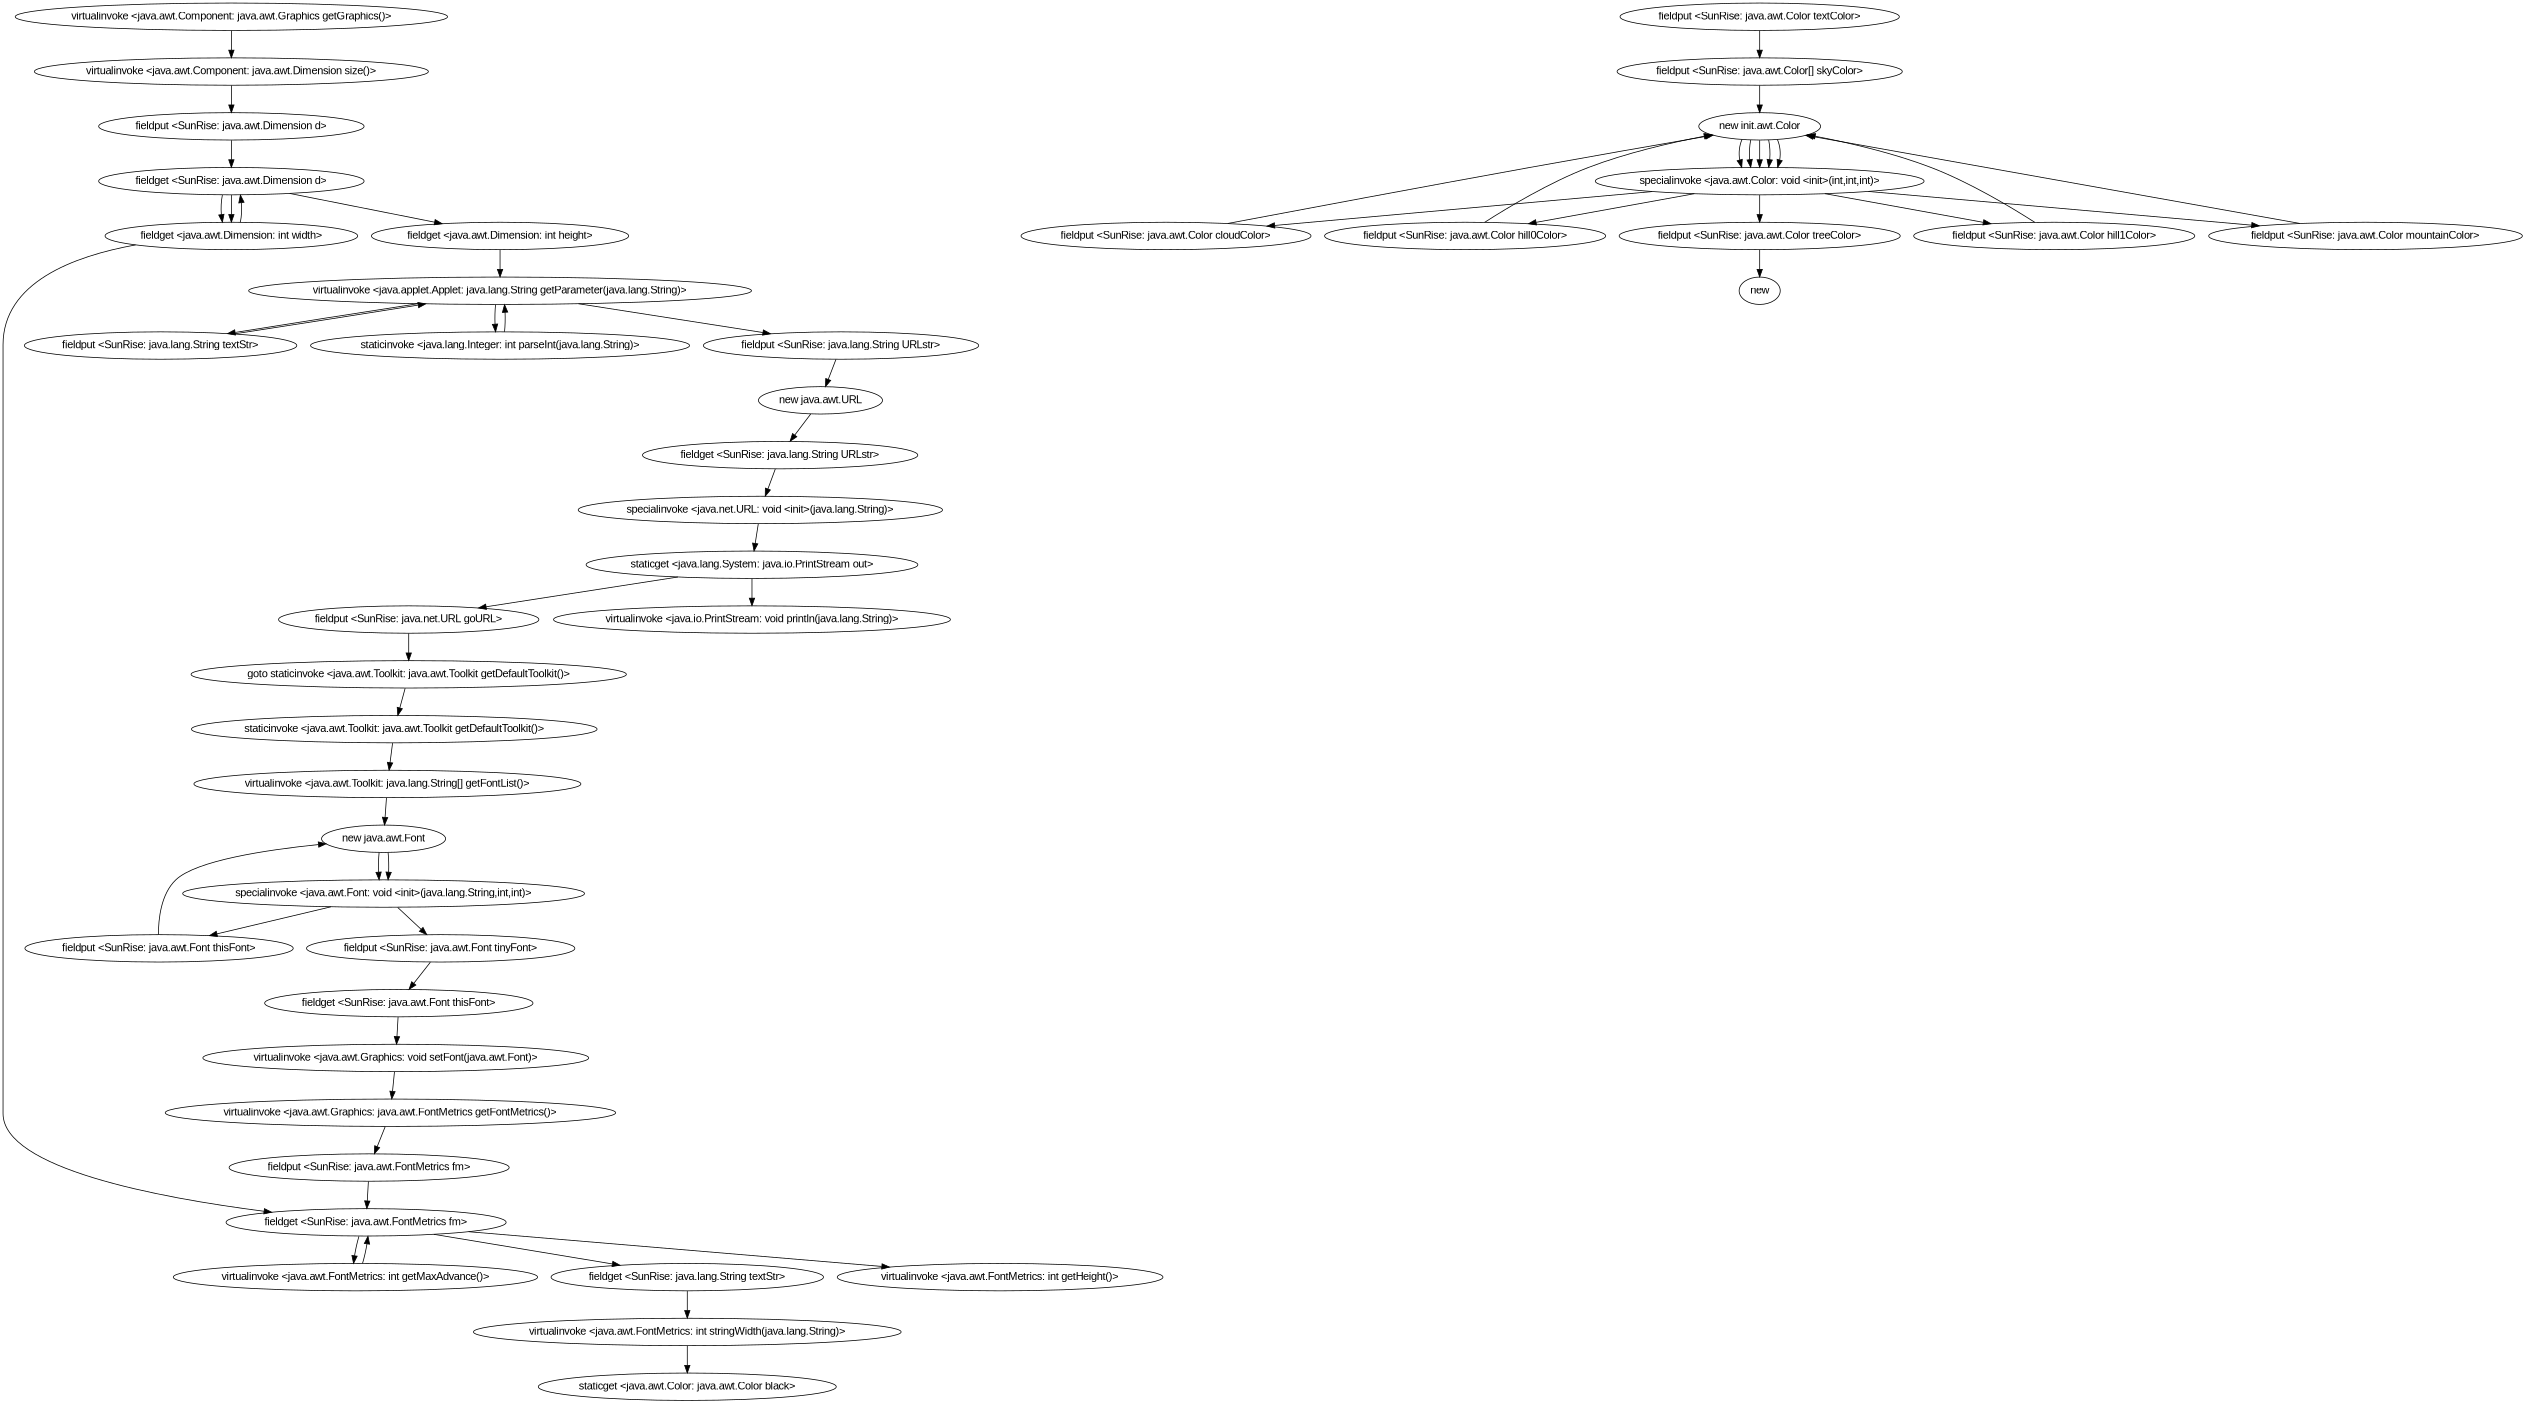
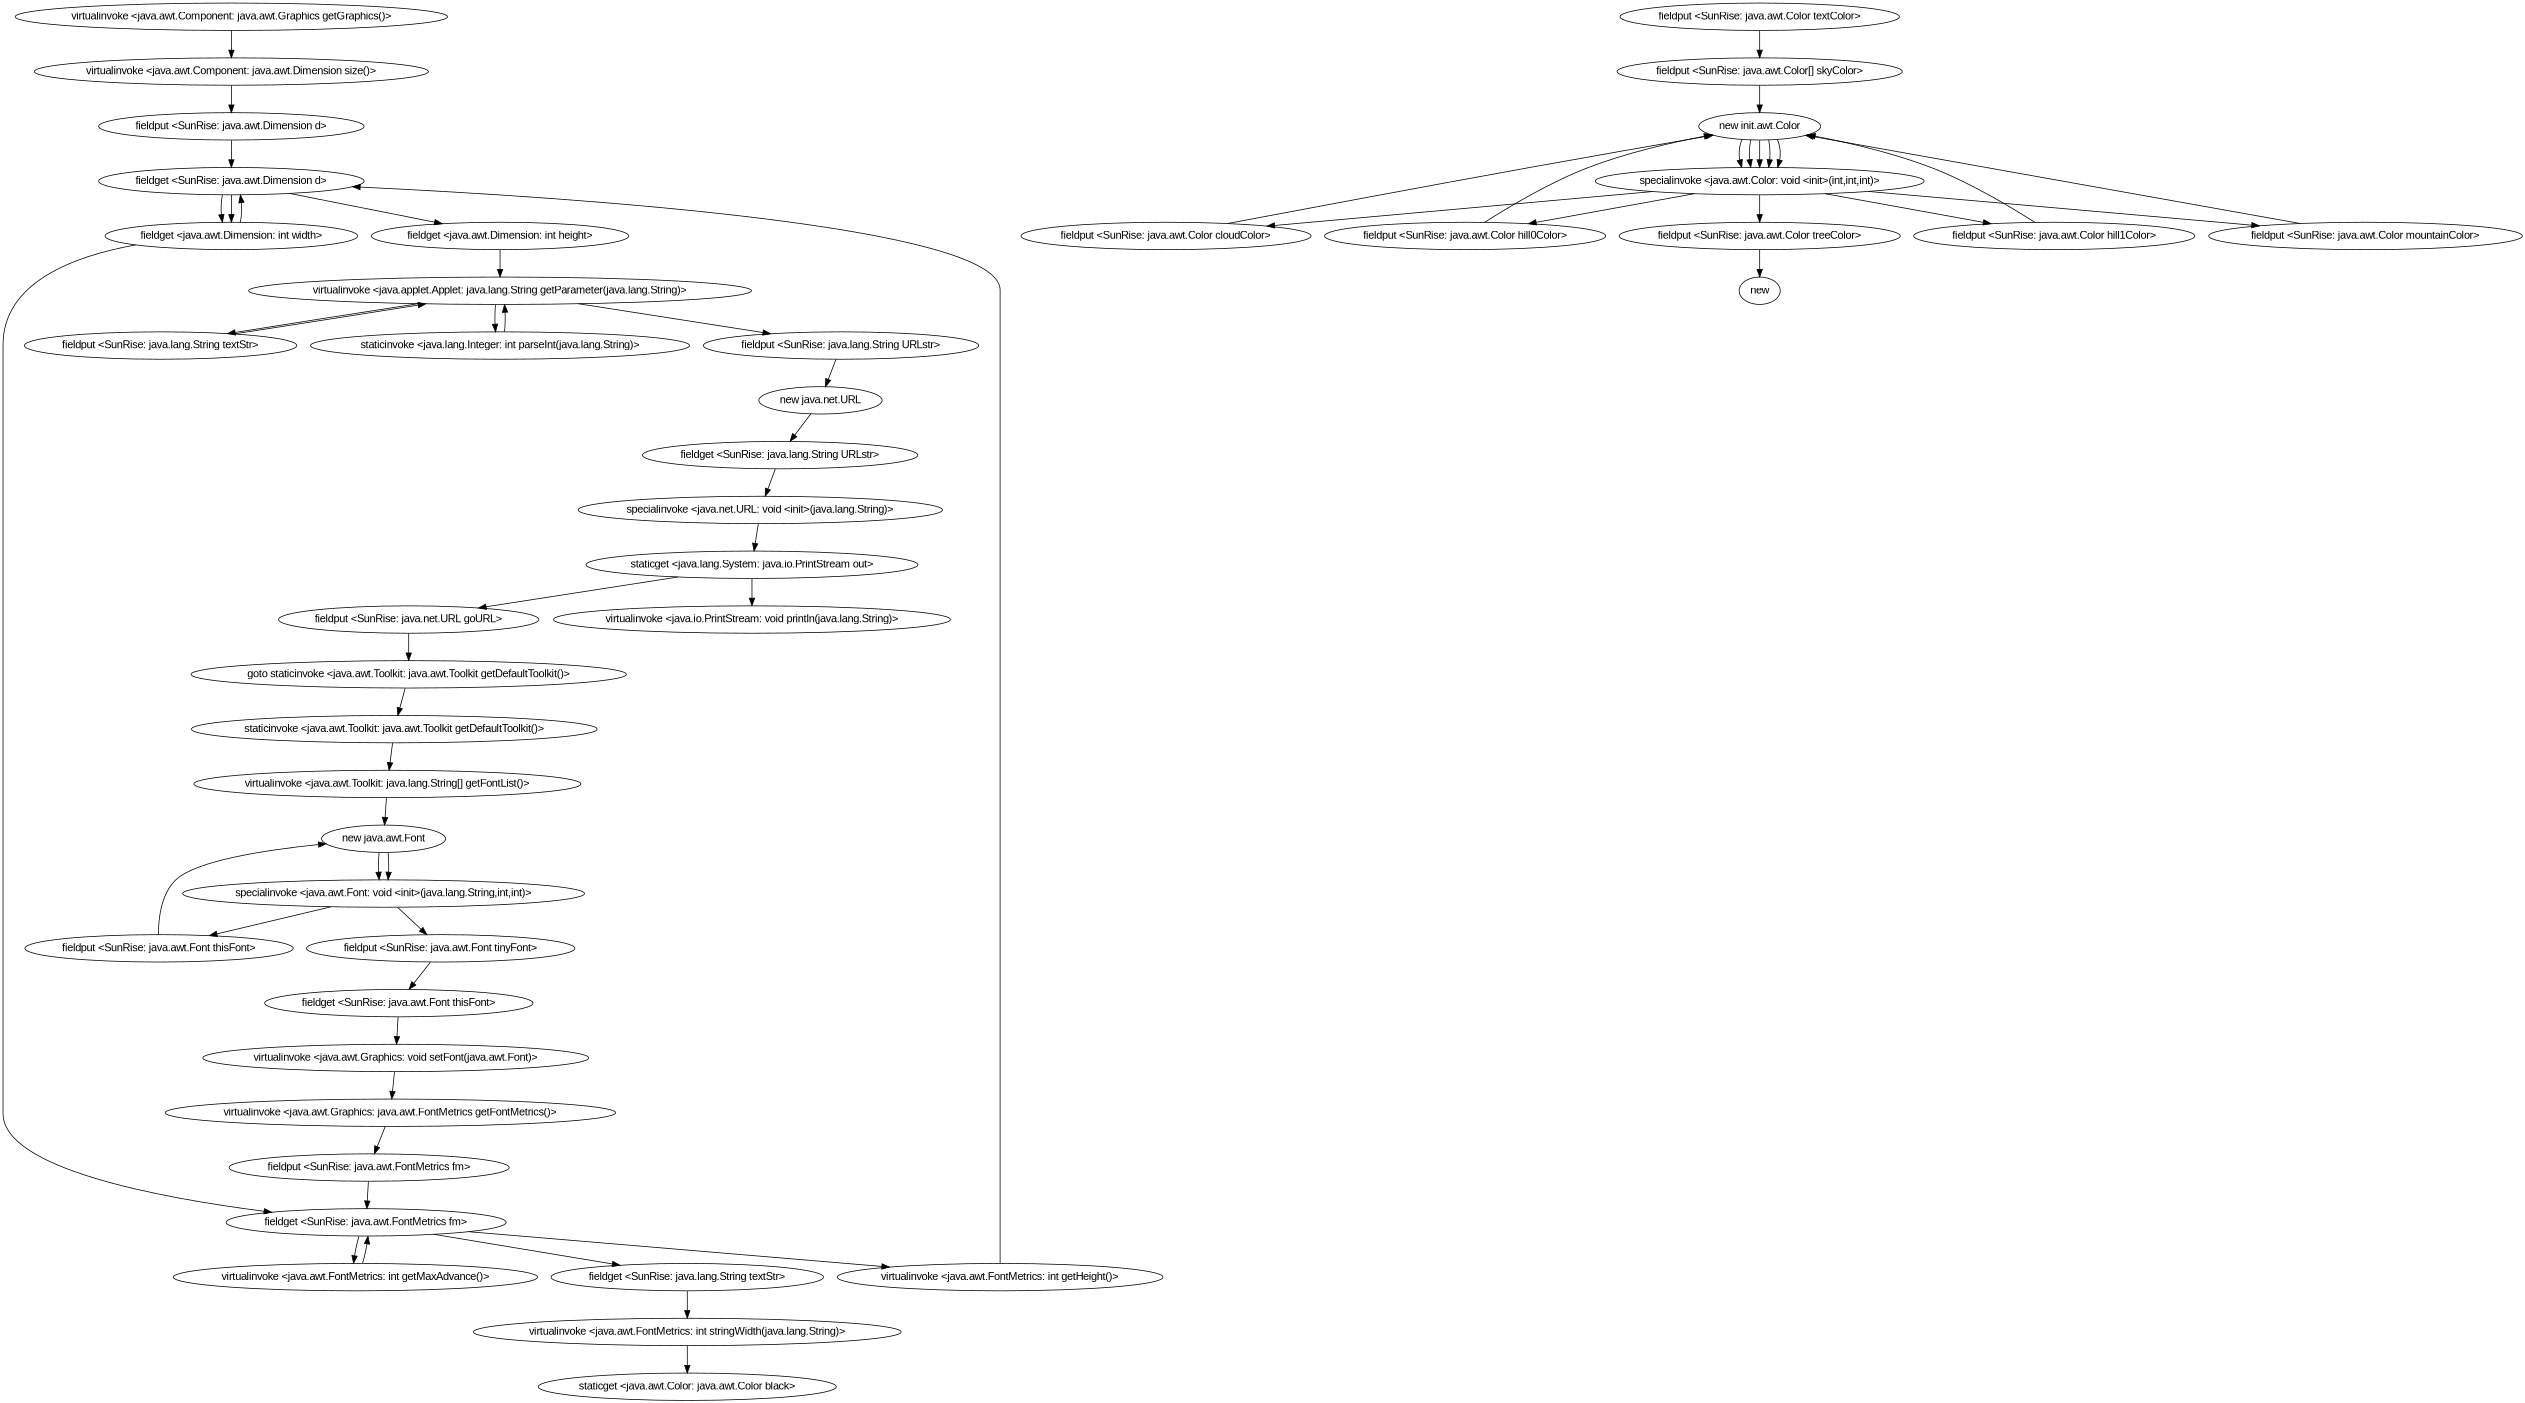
node "new java.awt.URL": label "new java.awt.URL" -> "new java.net.URL"
edge "virtualinvoke <java.awt.FontMetrics: int getHeight()>" -> "fieldget <SunRise: java.awt.Dimension d>": added
